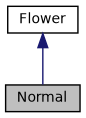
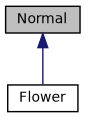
edge "Normal" -> "Flower": reversed
